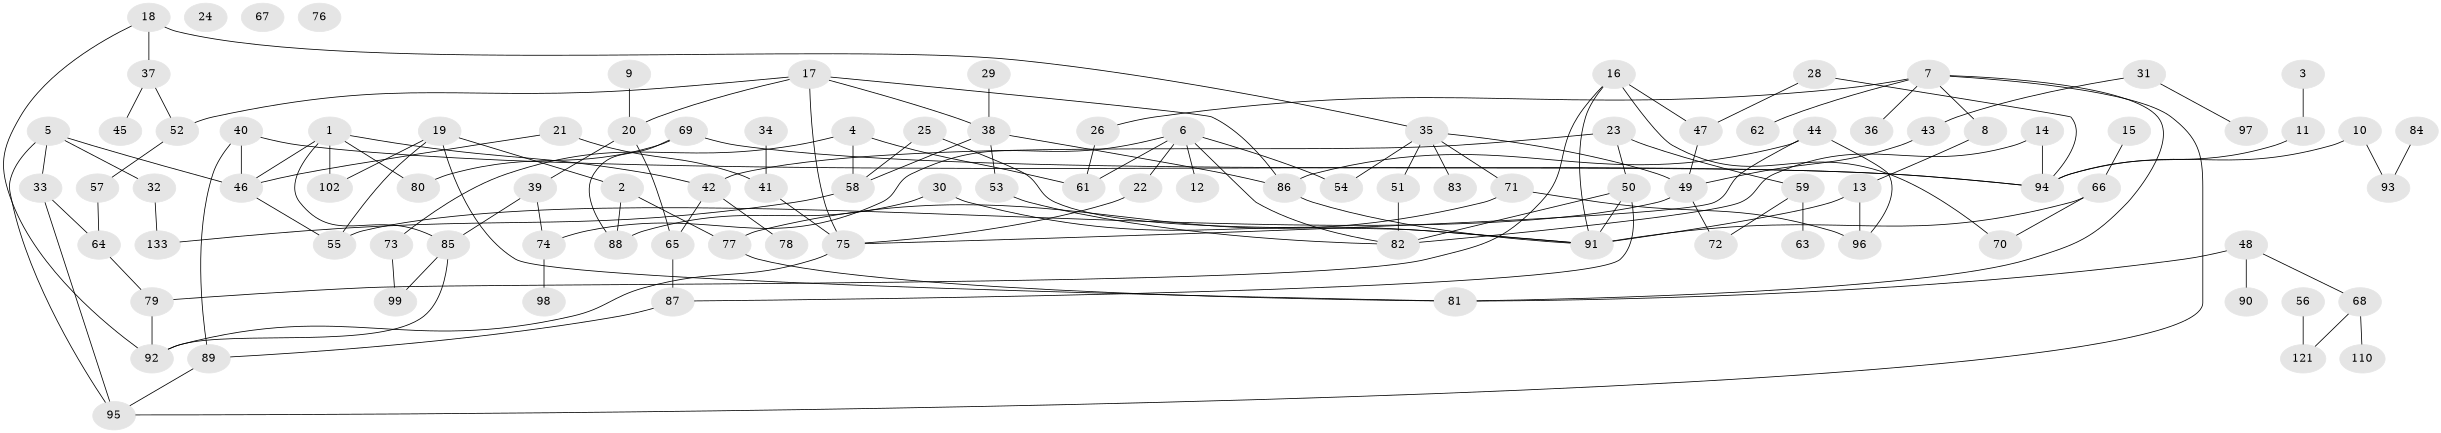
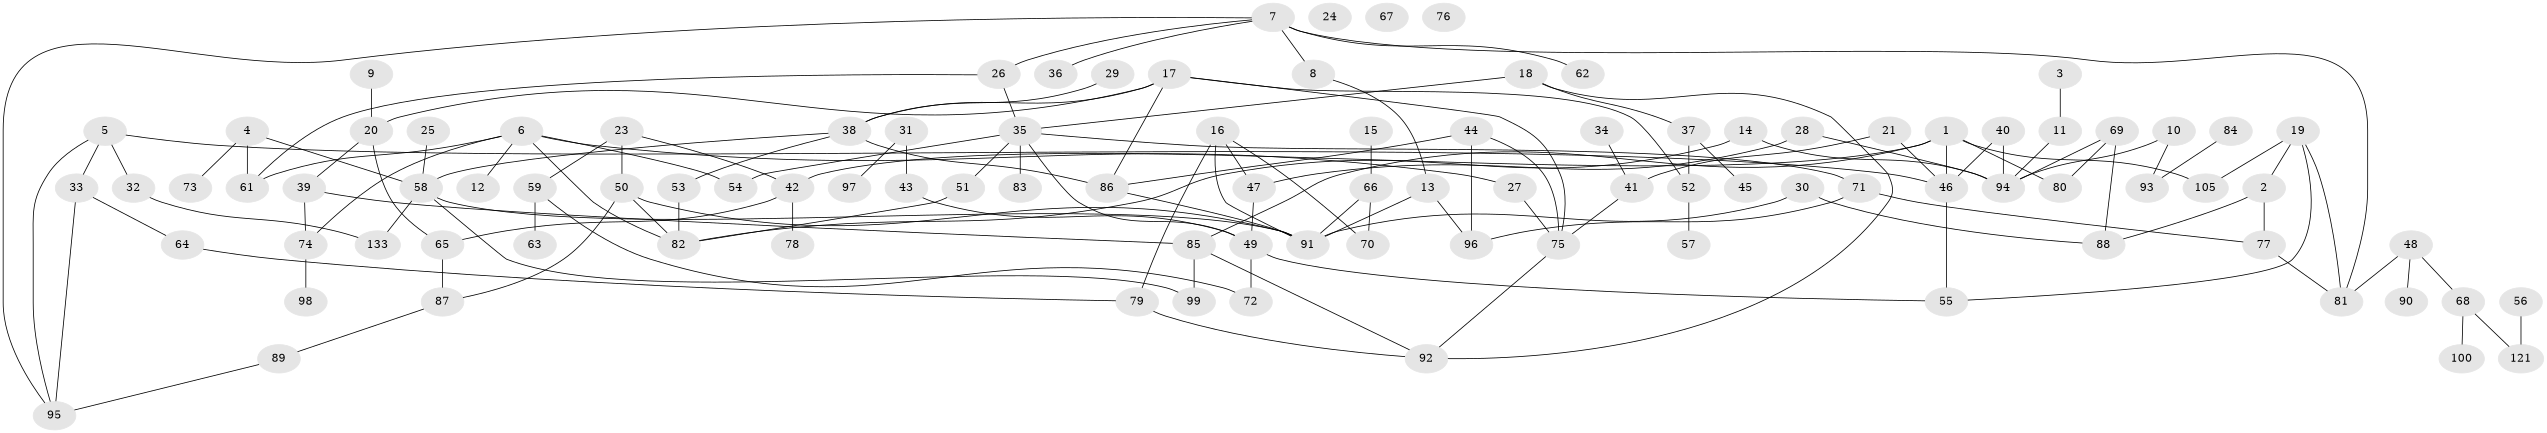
edge "26" -- "35": added
node "102": label "102" -> "105"
node "22": label "22" -> "27"
edge "57" -- "64": removed
edge "25" -- "91": now "58" -- "91"
edge "40" -- "89": removed
edge "73" -- "99": now "58" -- "99"
node "110": label "110" -> "100"
